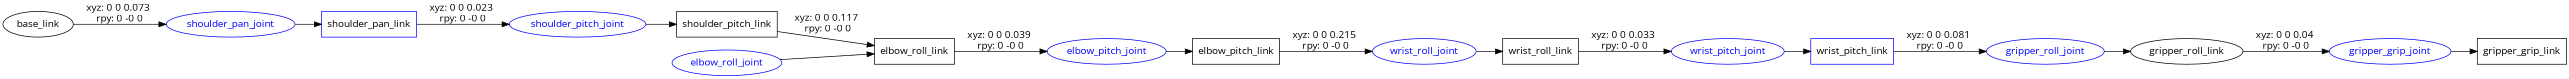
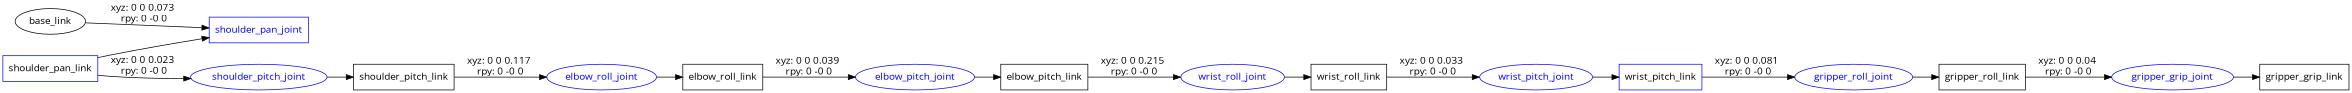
node "shoulder_pan_joint": shape ellipse -> box
edge "shoulder_pan_joint" -> "shoulder_pan_link": reversed
edge "shoulder_pitch_link" -> "elbow_roll_link": now "shoulder_pitch_link" -> "elbow_roll_joint"
node "gripper_roll_link": shape ellipse -> box
